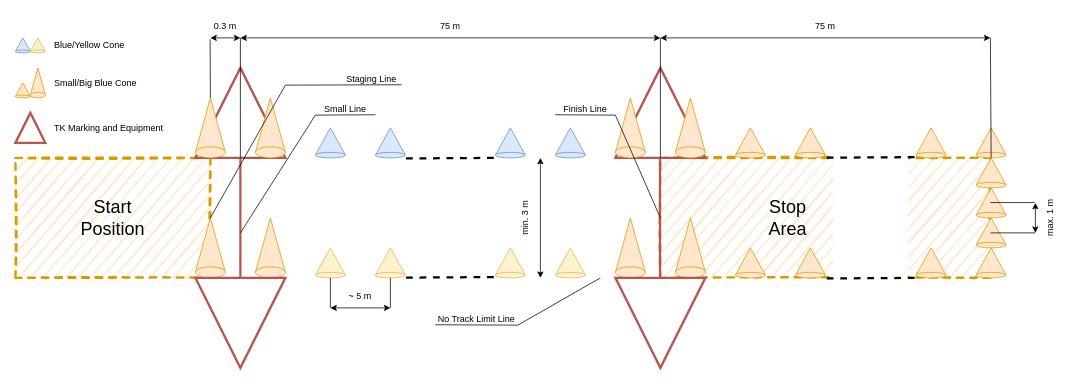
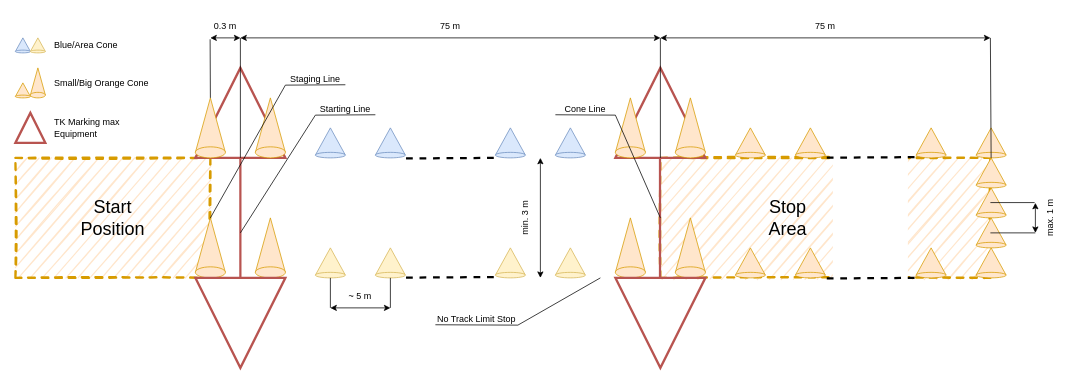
node "Blue/Yellow Cone": label "Blue/Yellow Cone" -> "Blue/Area Cone"
node "Staging Line": moved (372, 79) -> (315, 79)
node "Small/Big Blue Cone": label "Small/Big Blue Cone" -> "Small/Big Orange Cone"
node "Small Line": label "Small Line" -> "Starting Line"
node "Finish Line": label "Finish Line" -> "Cone Line"
node "TK Marking and Equipment": label "TK Marking and Equipment" -> "TK Marking max Equipment"
node "No Track Limit Line": label "No Track Limit Line" -> "No Track Limit Stop"
